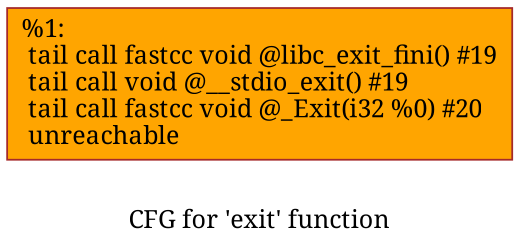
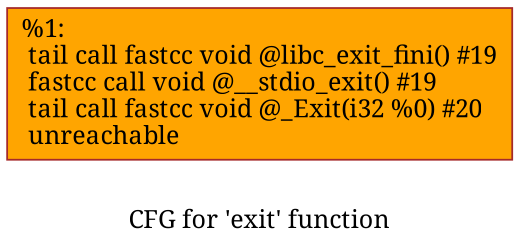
node "%1:": text "tail call void @__stdio_exit() #19" -> "fastcc call void @__stdio_exit() #19"
